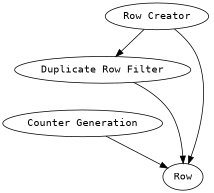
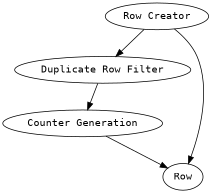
edge "Duplicate Row Filter" -> "Row": now "Duplicate Row Filter" -> "Counter Generation"
